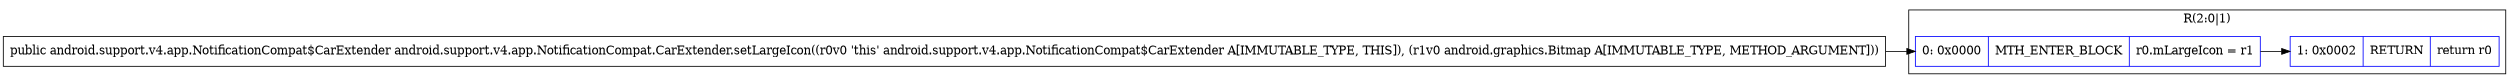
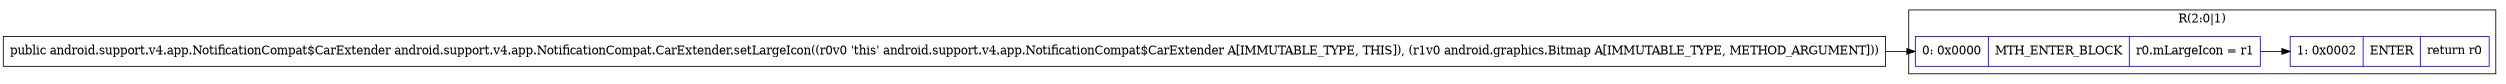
node "1: 0x0002": text "RETURN" -> "ENTER"
